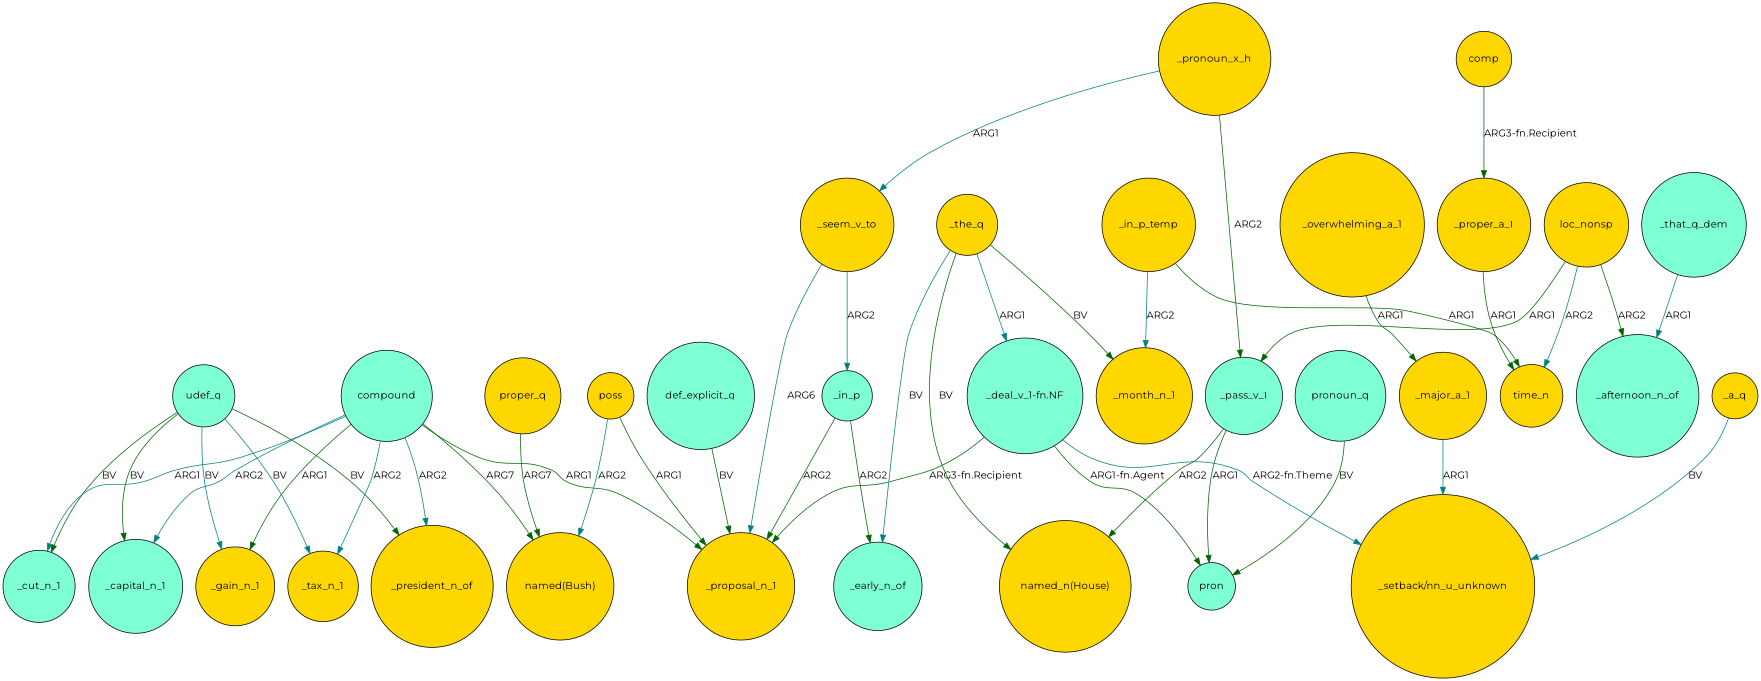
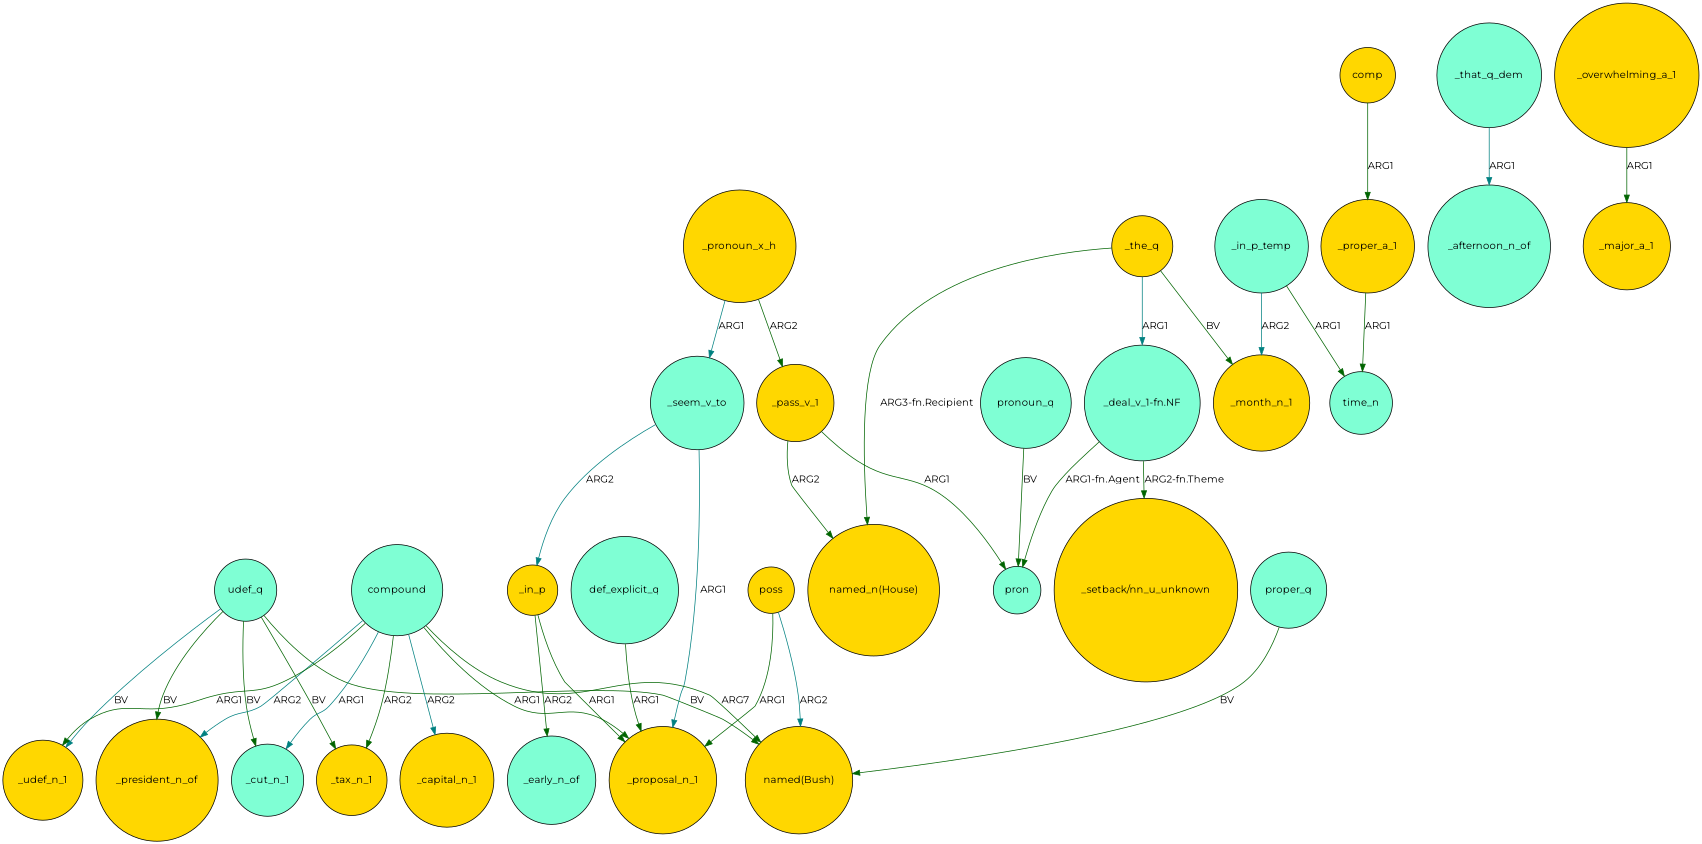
edge "comp" -> "_proper_a_1": label "ARG3-fn.Recipient" -> "ARG1"
node "_seem_v_to": fillcolor gold -> aquamarine
node "_in_p_temp": fillcolor gold -> aquamarine
node "loc_nonsp": removed
edge "_the_q" -> "_early_n_of": removed, label "BV"
node "proper_q": fillcolor gold -> aquamarine
edge "_seem_v_to" -> "_proposal_n_1": label "ARG6" -> "ARG1"
node "_in_p": fillcolor aquamarine -> gold
edge "_the_q" -> "named_n(House)": label "BV" -> "ARG3-fn.Recipient"
node "_pass_v_1": fillcolor aquamarine -> gold
node "time_n": fillcolor gold -> aquamarine
node "_a_q": removed
edge "_deal_v_1-fn.NF" -> "_setback/nn_u_unknown": color teal -> darkgreen
edge "_major_a_1" -> "_setback/nn_u_unknown": removed, label "ARG1"
edge "udef_q" -> "_capital_n_1": now "udef_q" -> "named(Bush)"
edge "proper_q" -> "named(Bush)": label "ARG7" -> "BV"
edge "def_explicit_q" -> "_proposal_n_1": label "BV" -> "ARG1"
edge "_in_p" -> "_proposal_n_1": label "ARG2" -> "ARG1"
edge "udef_q" -> "_tax_n_1": color teal -> darkgreen
edge "_deal_v_1-fn.NF" -> "_proposal_n_1": removed, label "ARG3-fn.Recipient"
edge "compound" -> "_tax_n_1": color teal -> darkgreen
node "_capital_n_1": fillcolor aquamarine -> gold
node "_gain_n_1": label "_gain_n_1" -> "_udef_n_1"
